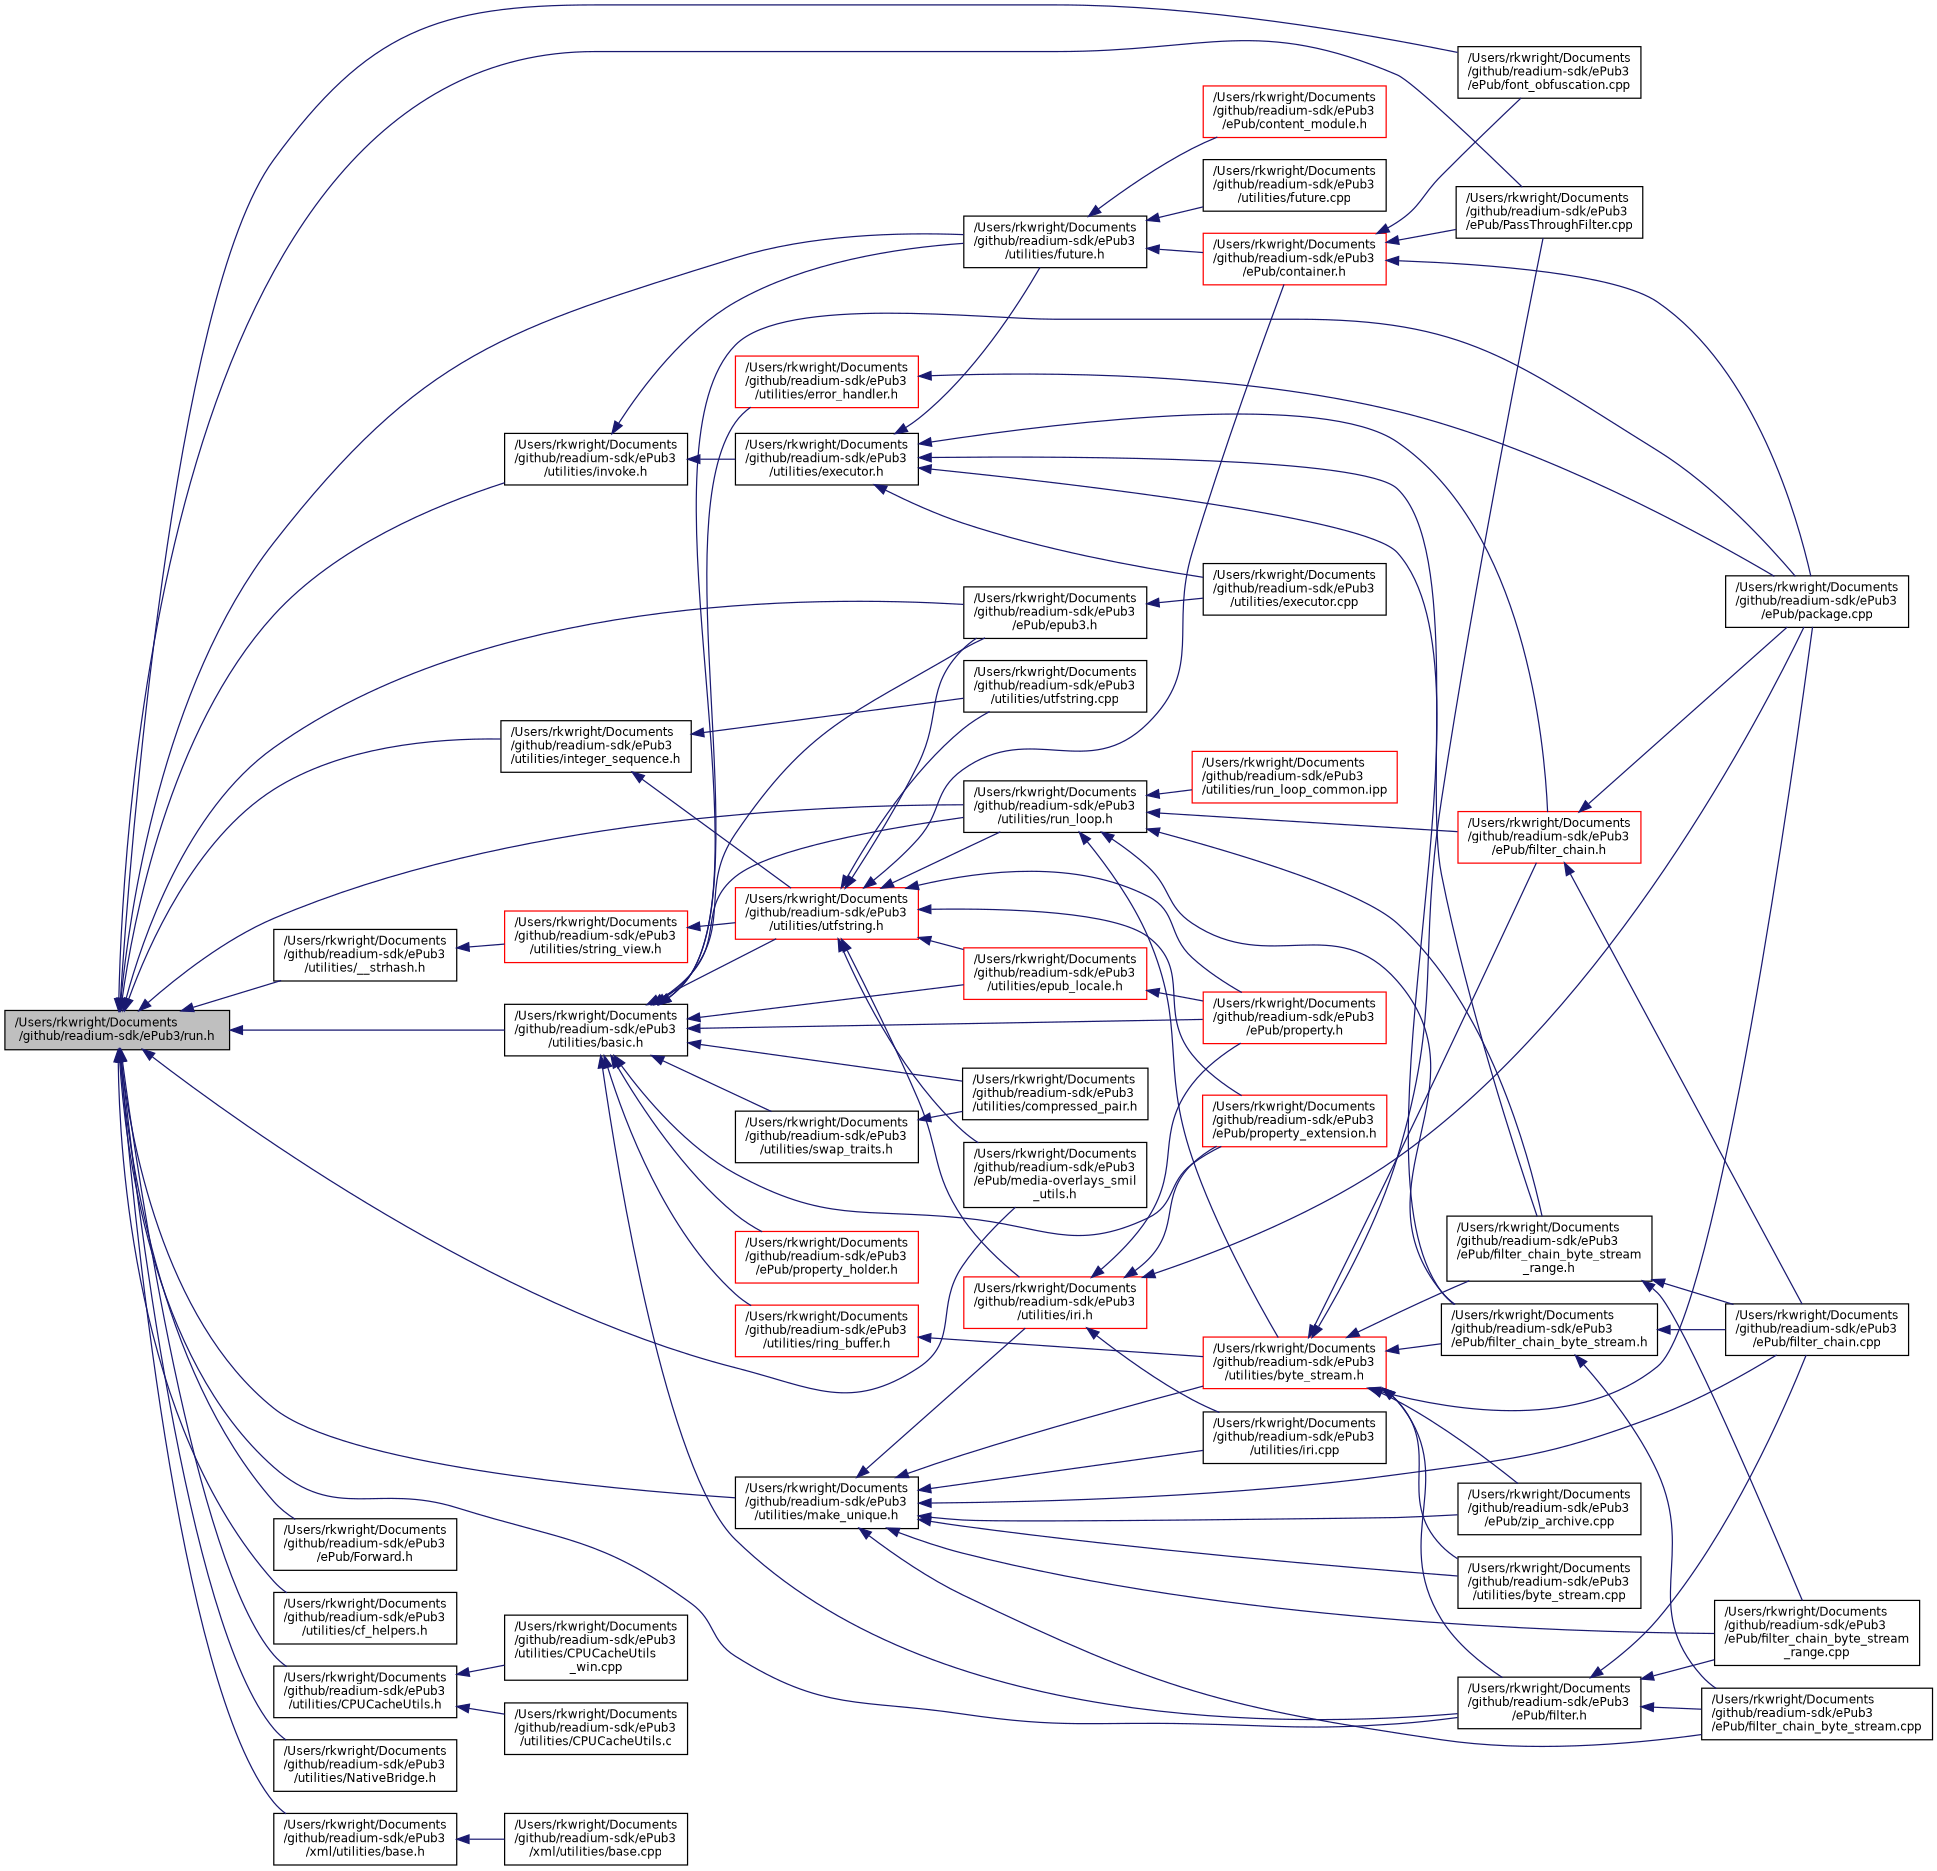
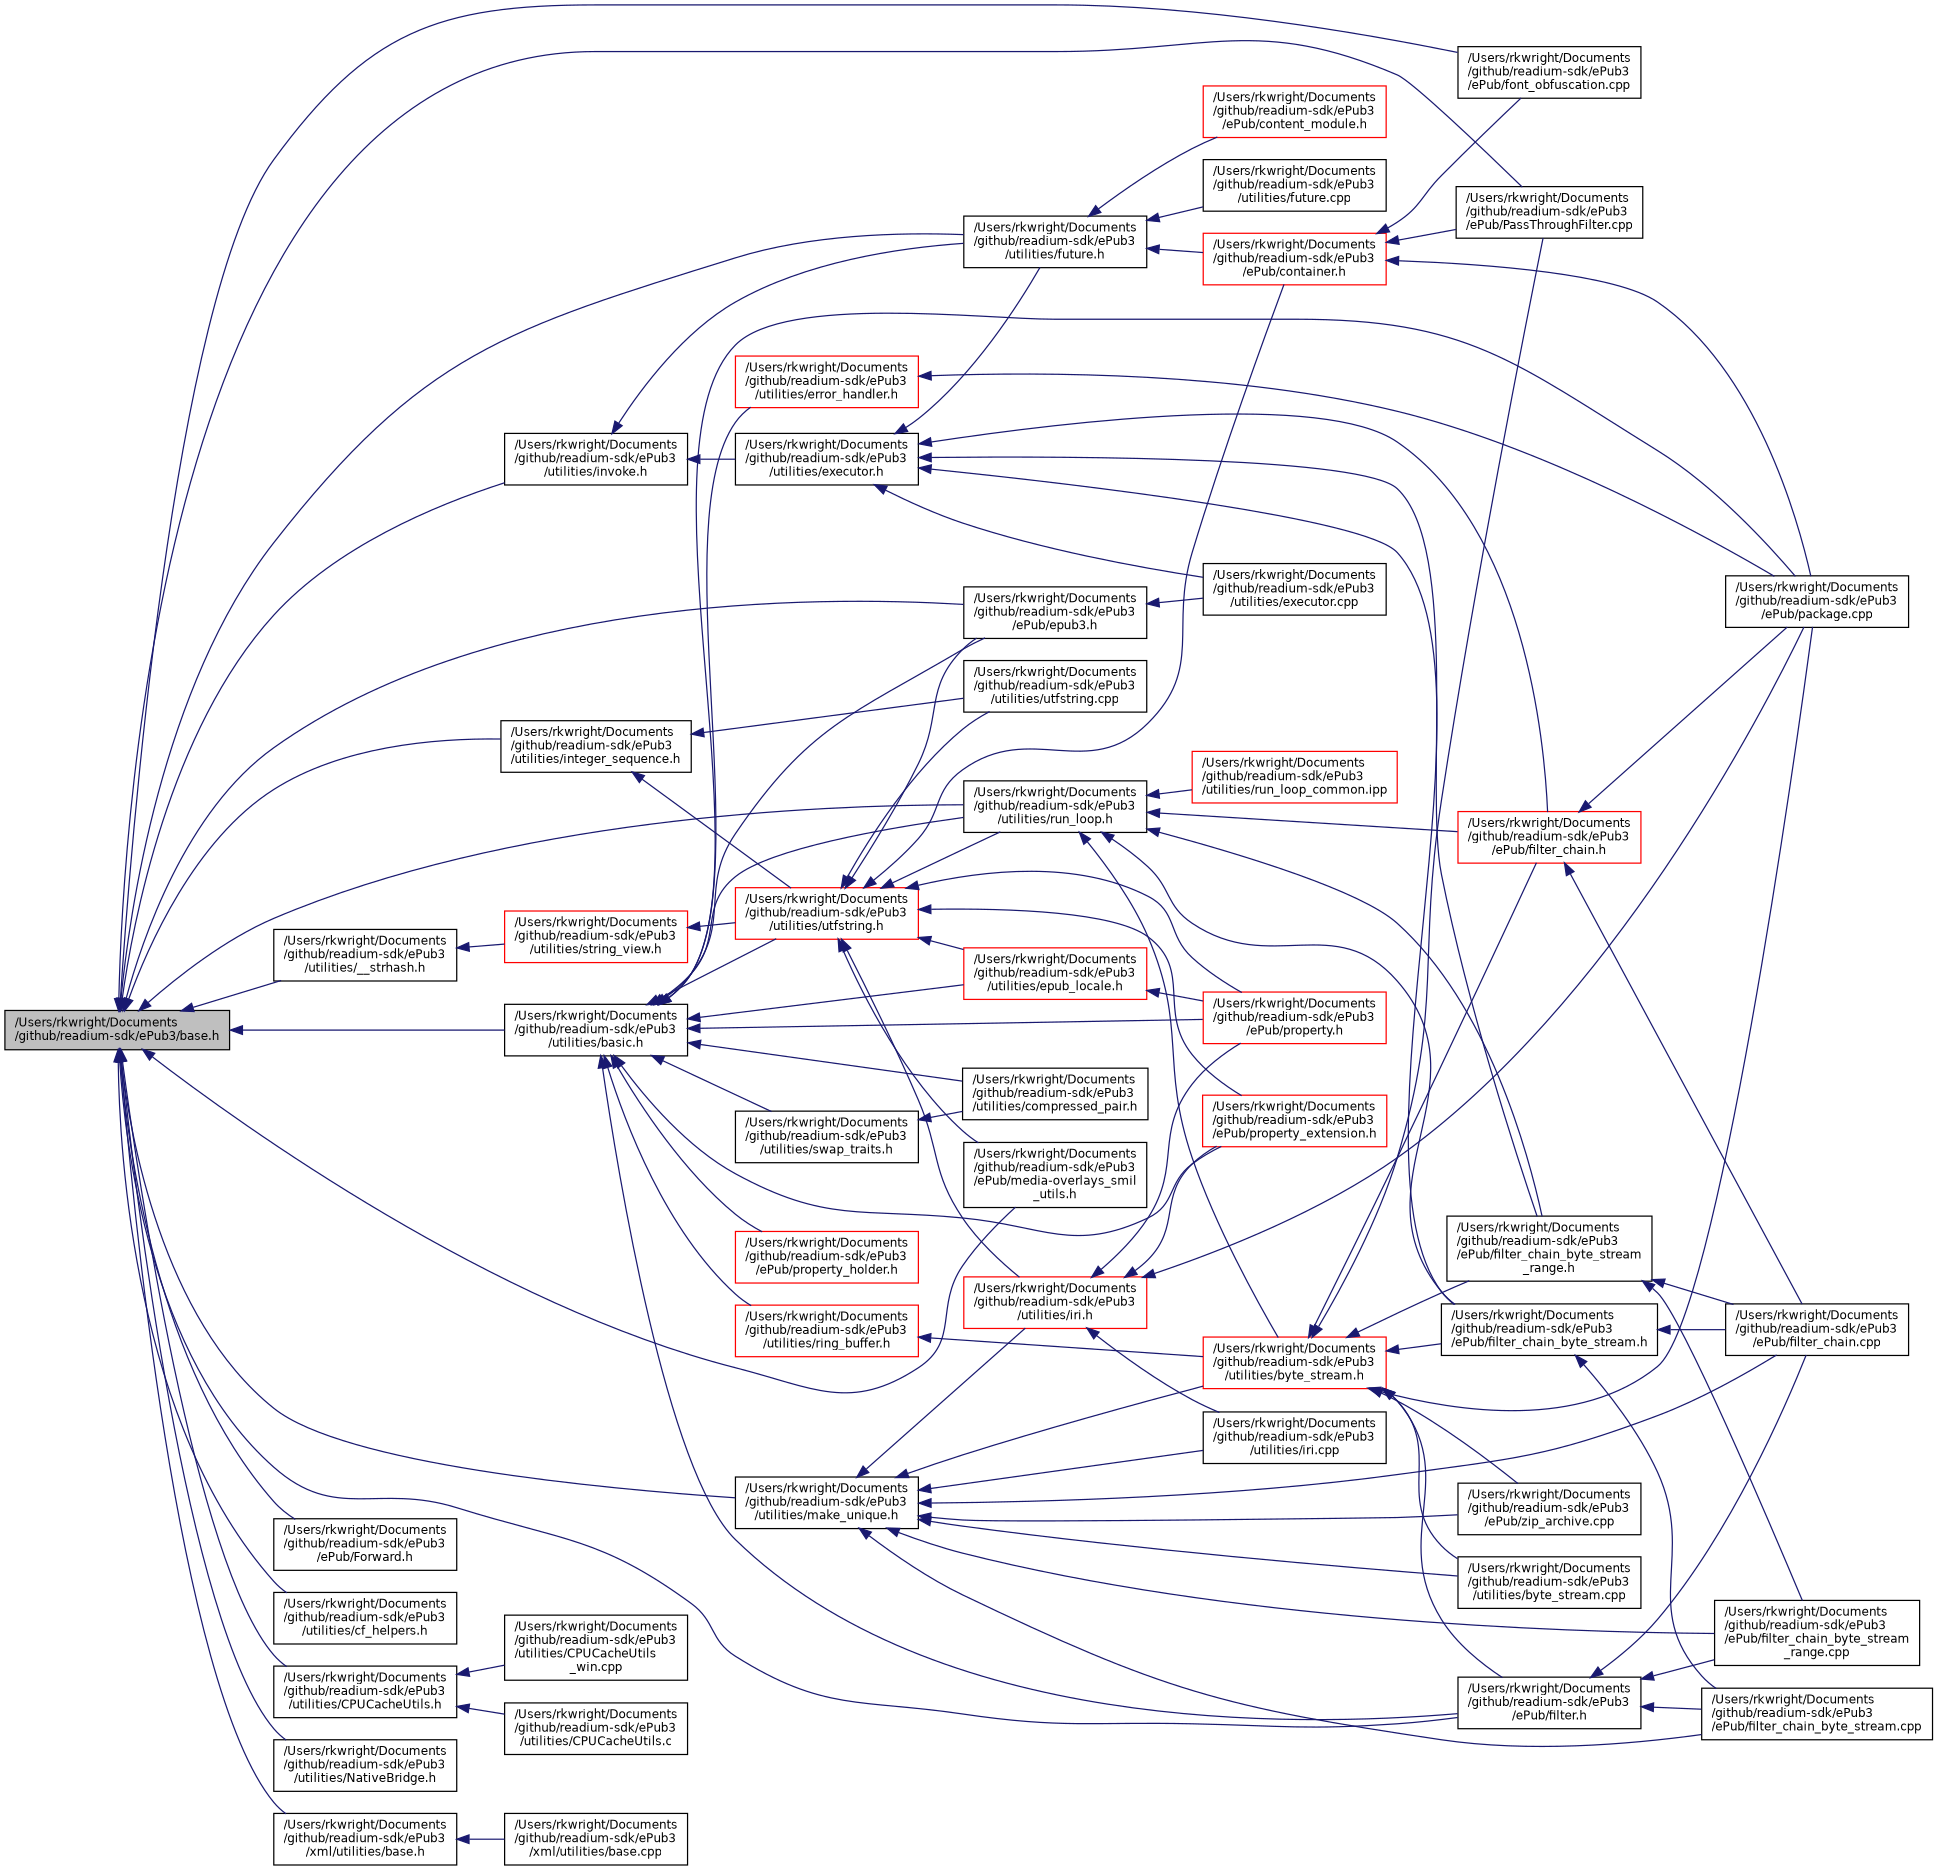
node "/Users/rkwright/Documents /github/readium-sdk/ePub3/run.h": label "/Users/rkwright/Documents /github/readium-sdk/ePub3/run.h" -> "/Users/rkwright/Documents /github/readium-sdk/ePub3/base.h"
